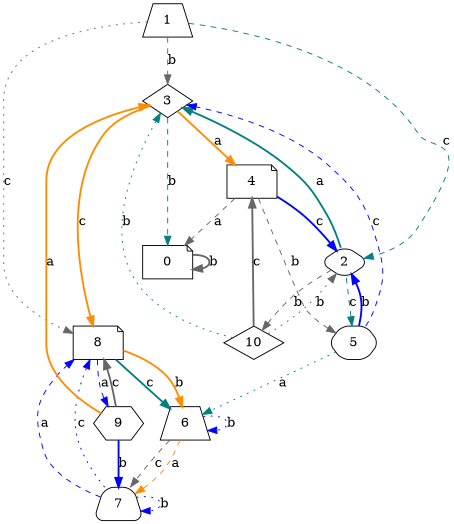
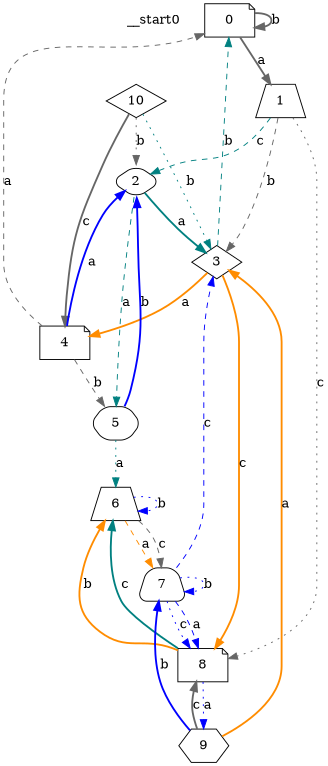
node "__start0": added
edge "0" -> "1": added, label "a"
edge "5" -> "3": now "7" -> "3"
edge "4" -> "2": label "c" -> "a"
edge "2" -> "10": removed, label "b"
edge "2" -> "5": label "c" -> "a"
edge "8" -> "9": style dashed -> dotted
